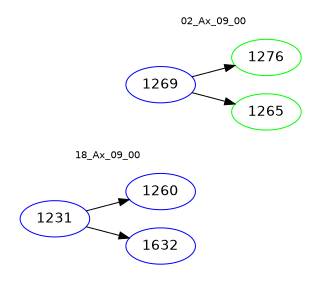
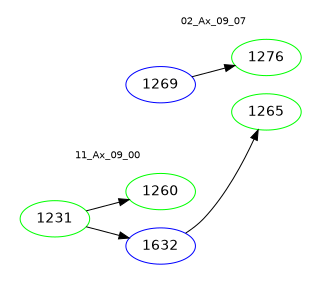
cluster "02_Ax_09_00": label "02_Ax_09_00" -> "02_Ax_09_07"
edge "1269" -> "1265": now "1632" -> "1265"
cluster "18_Ax_09_00": label "18_Ax_09_00" -> "11_Ax_09_00"
node "1260": color blue -> green
node "1231": color blue -> green
